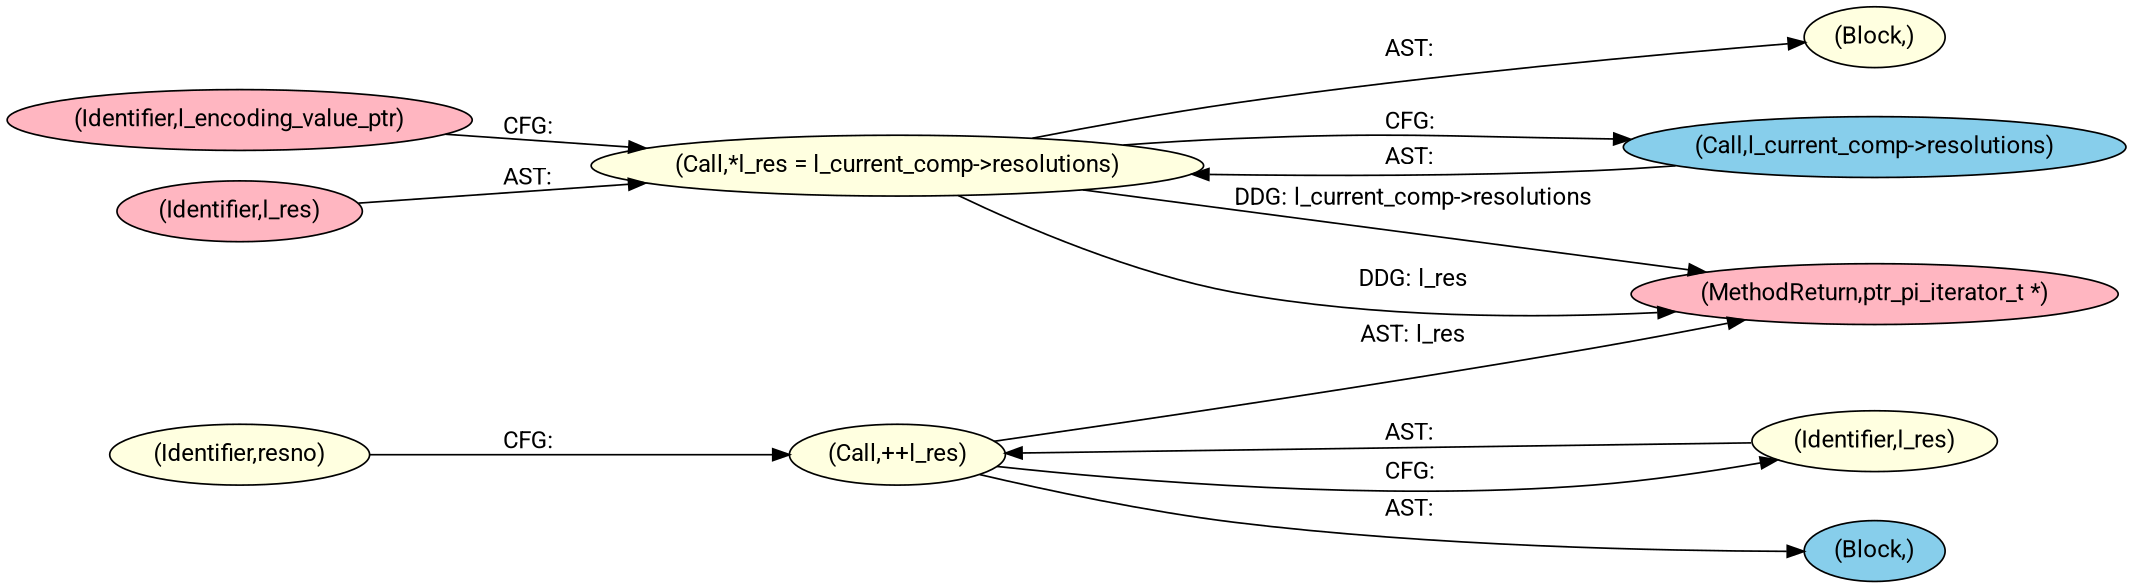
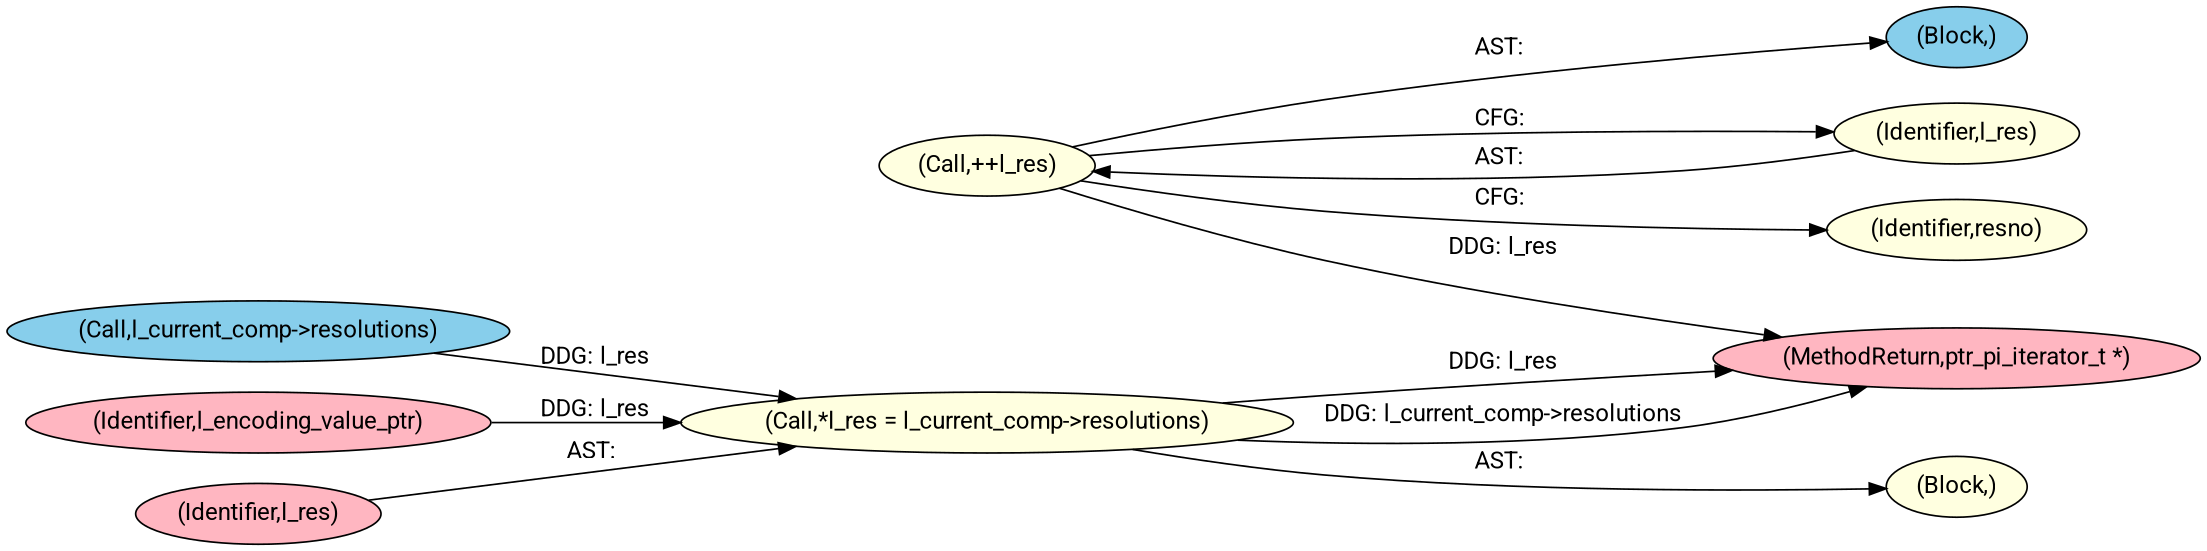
edge "(Identifier,l_encoding_value_ptr)" -> "(Call,*l_res = l_current_comp->resolutions)": label "CFG: " -> "DDG: l_res"
edge "(Call,*l_res = l_current_comp->resolutions)" -> "(Call,l_current_comp->resolutions)": removed, label "CFG:"
edge "(Call,l_current_comp->resolutions)" -> "(Call,*l_res = l_current_comp->resolutions)": label "AST: " -> "DDG: l_res"
edge "(Call,++l_res)" -> "(MethodReturn,ptr_pi_iterator_t *)": label "AST: l_res" -> "DDG: l_res"
edge "(Identifier,resno)" -> "(Call,++l_res)": reversed
